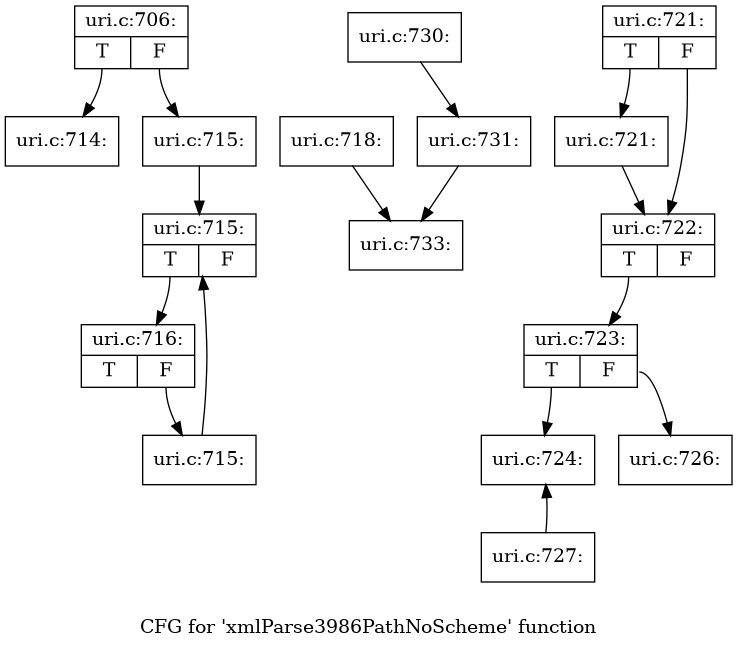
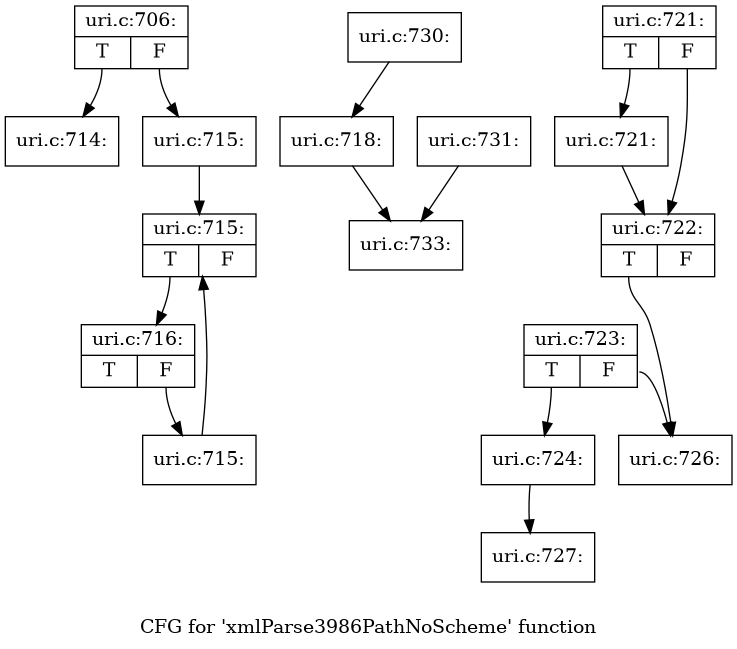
edge "uri.c:730:" -> "uri.c:731:": now "uri.c:730:" -> "uri.c:718:"
edge "uri.c:722:" -> "uri.c:723:": now "uri.c:722:" -> "uri.c:726:"
edge "uri.c:727:" -> "uri.c:724:": reversed
